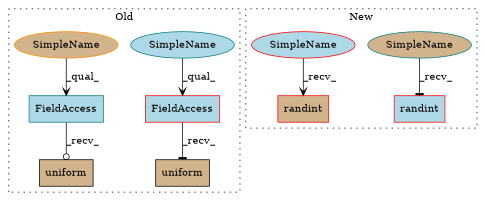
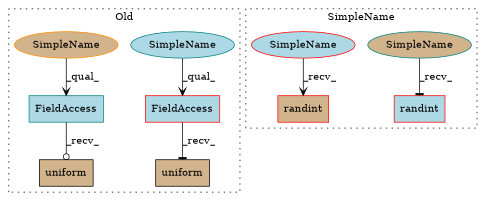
cluster "New": label "New" -> "SimpleName"
